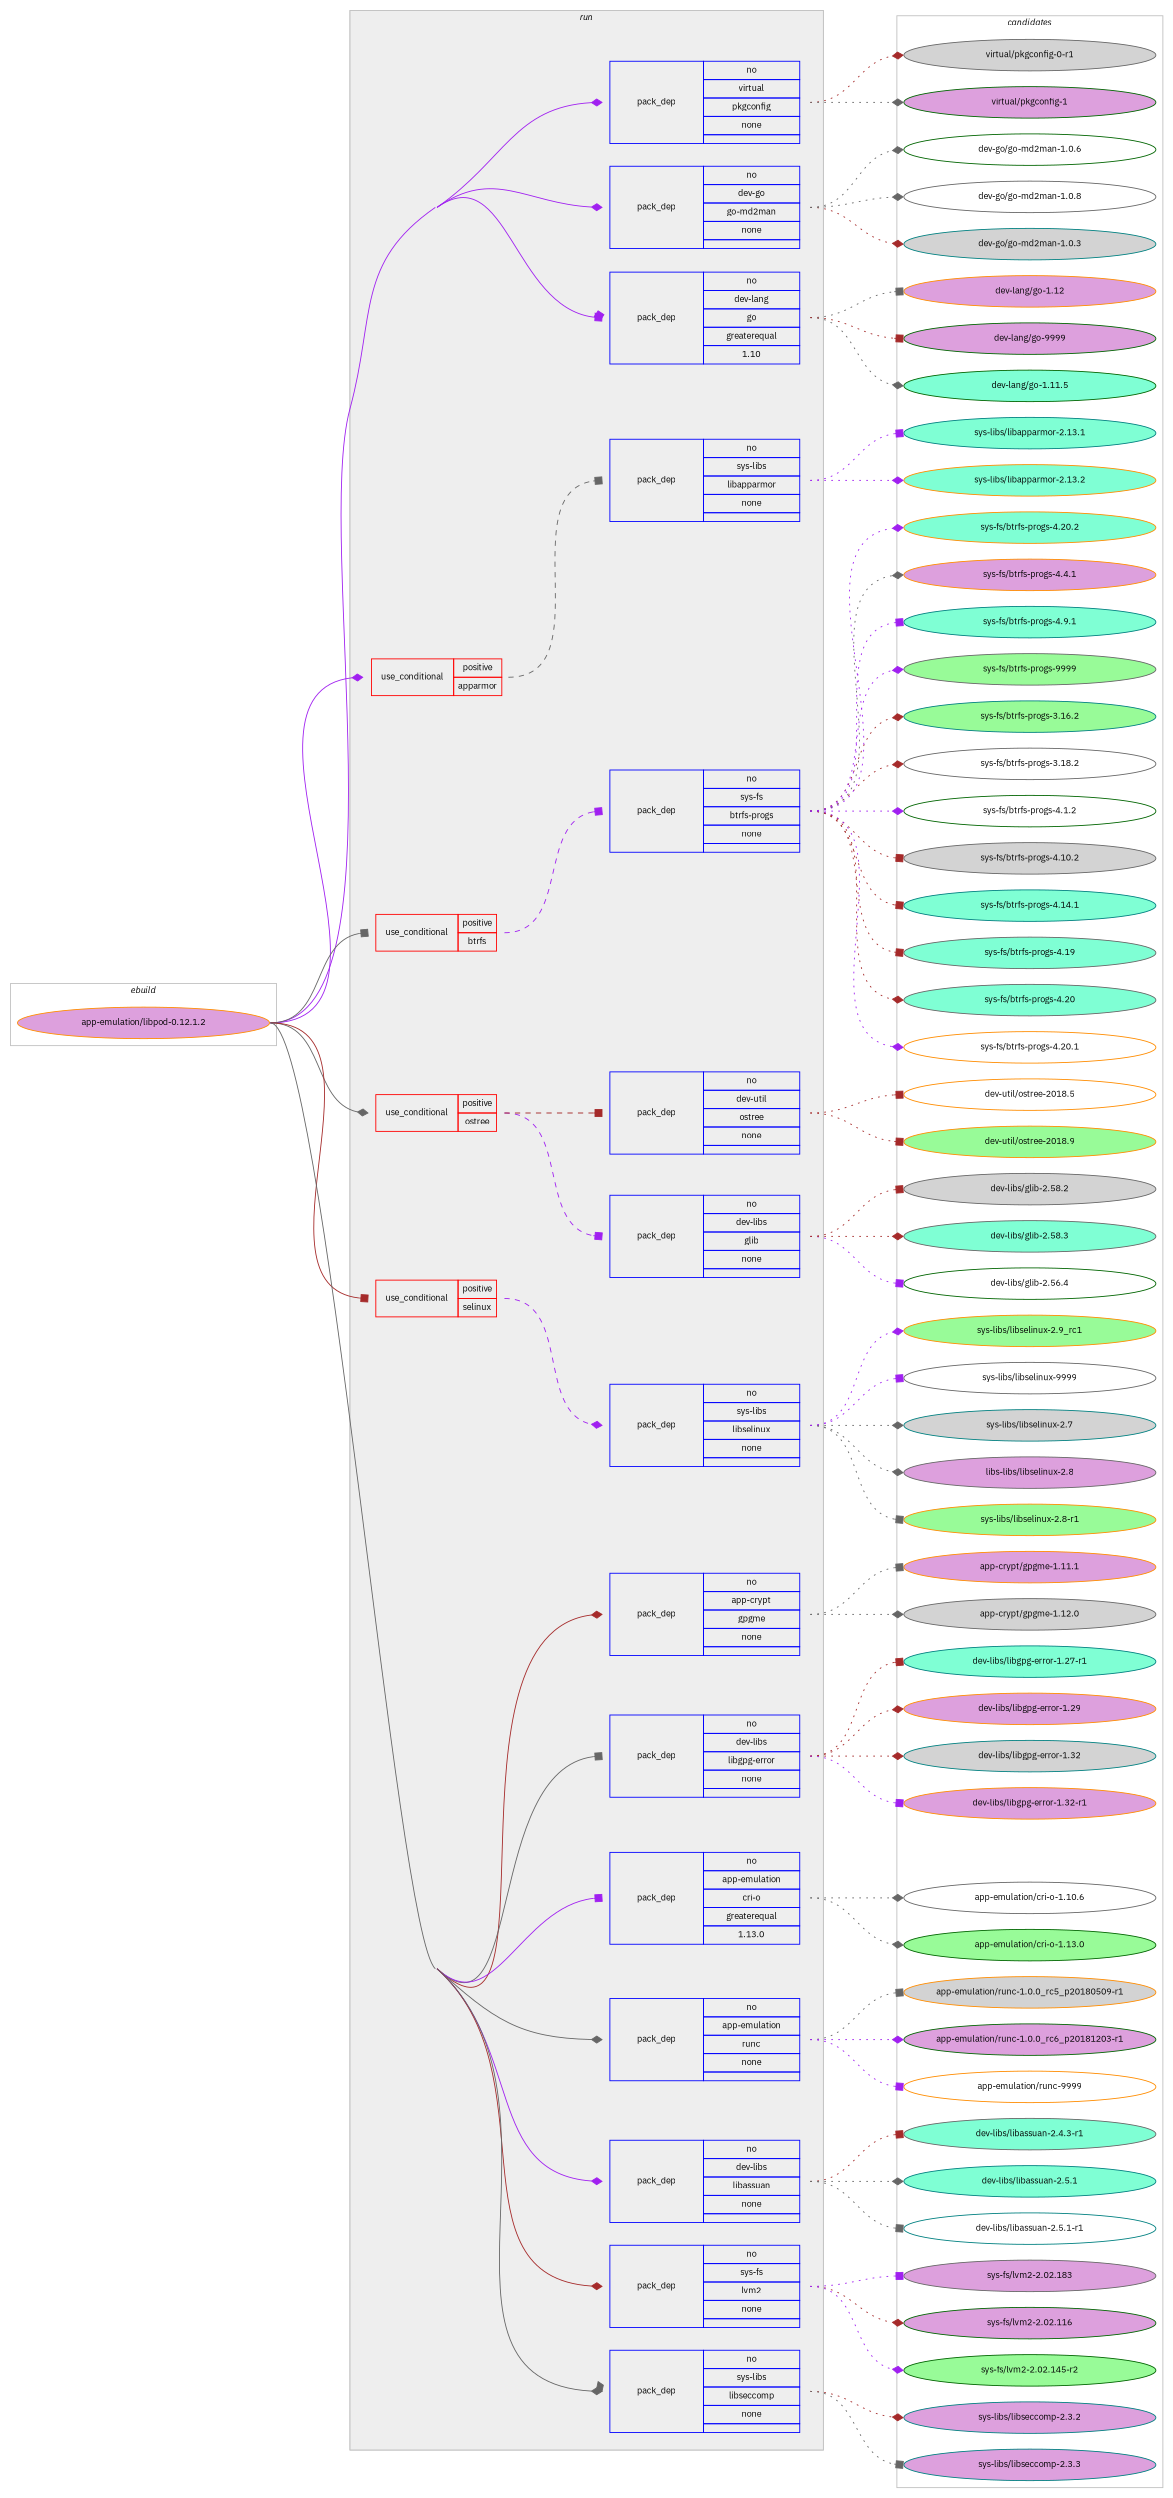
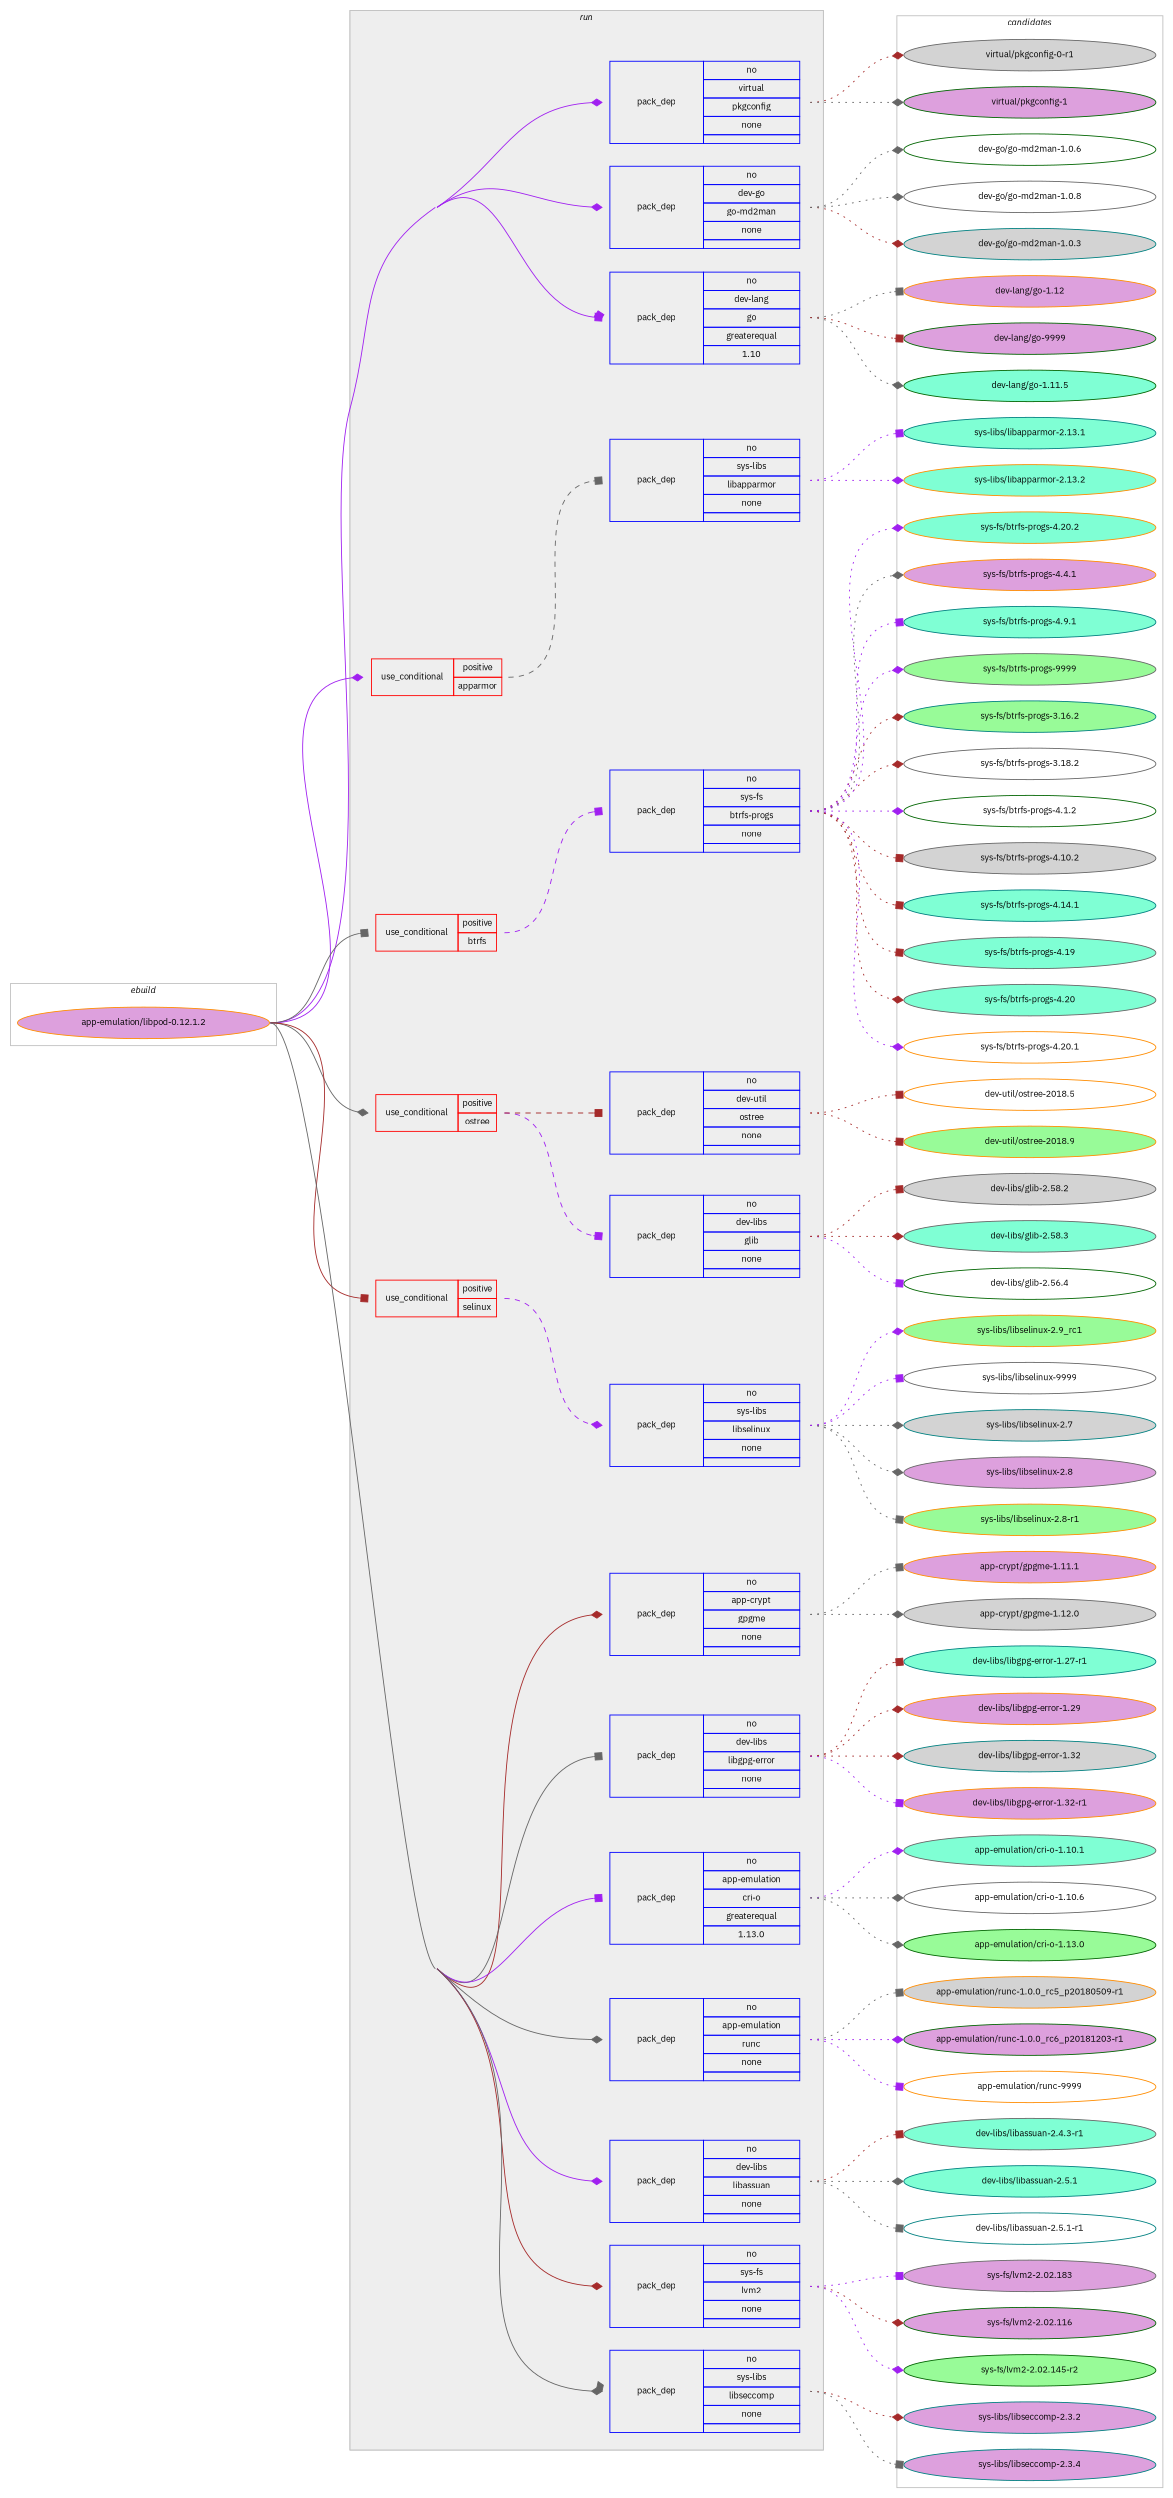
node "libs-libs/libselinux-2.8": label "libs-libs/libselinux-2.8" -> "sys-libs/libselinux-2.8"
node "app-emulation/cri-o-1.10.1": added
node "sys-libs/libseccomp-2.3.3": label "sys-libs/libseccomp-2.3.3" -> "sys-libs/libseccomp-2.3.4"
